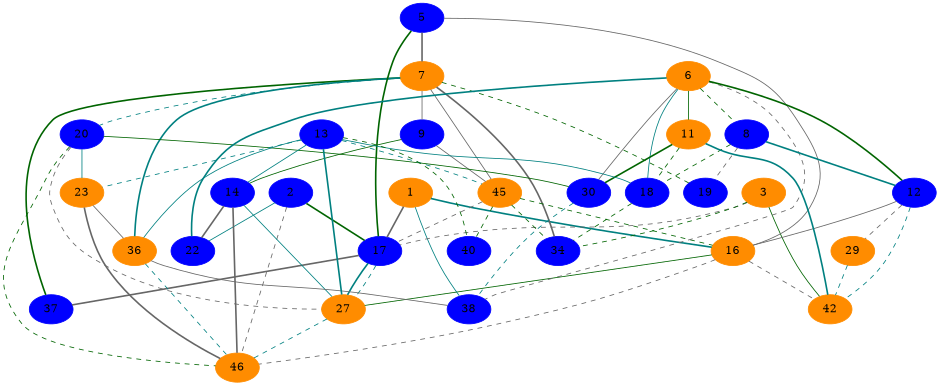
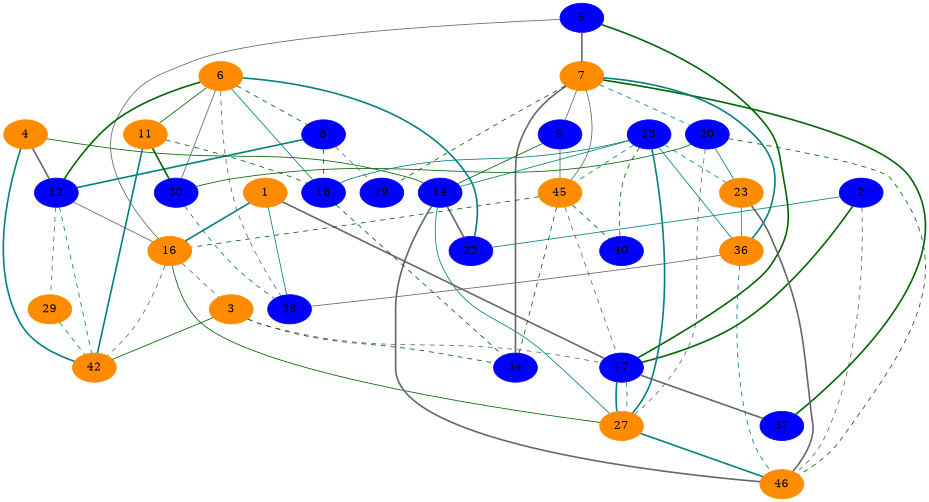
node "4": added
edge "16" -- "46": now "16" -- "3"
edge "27" -- "46": style dashed -> bold
